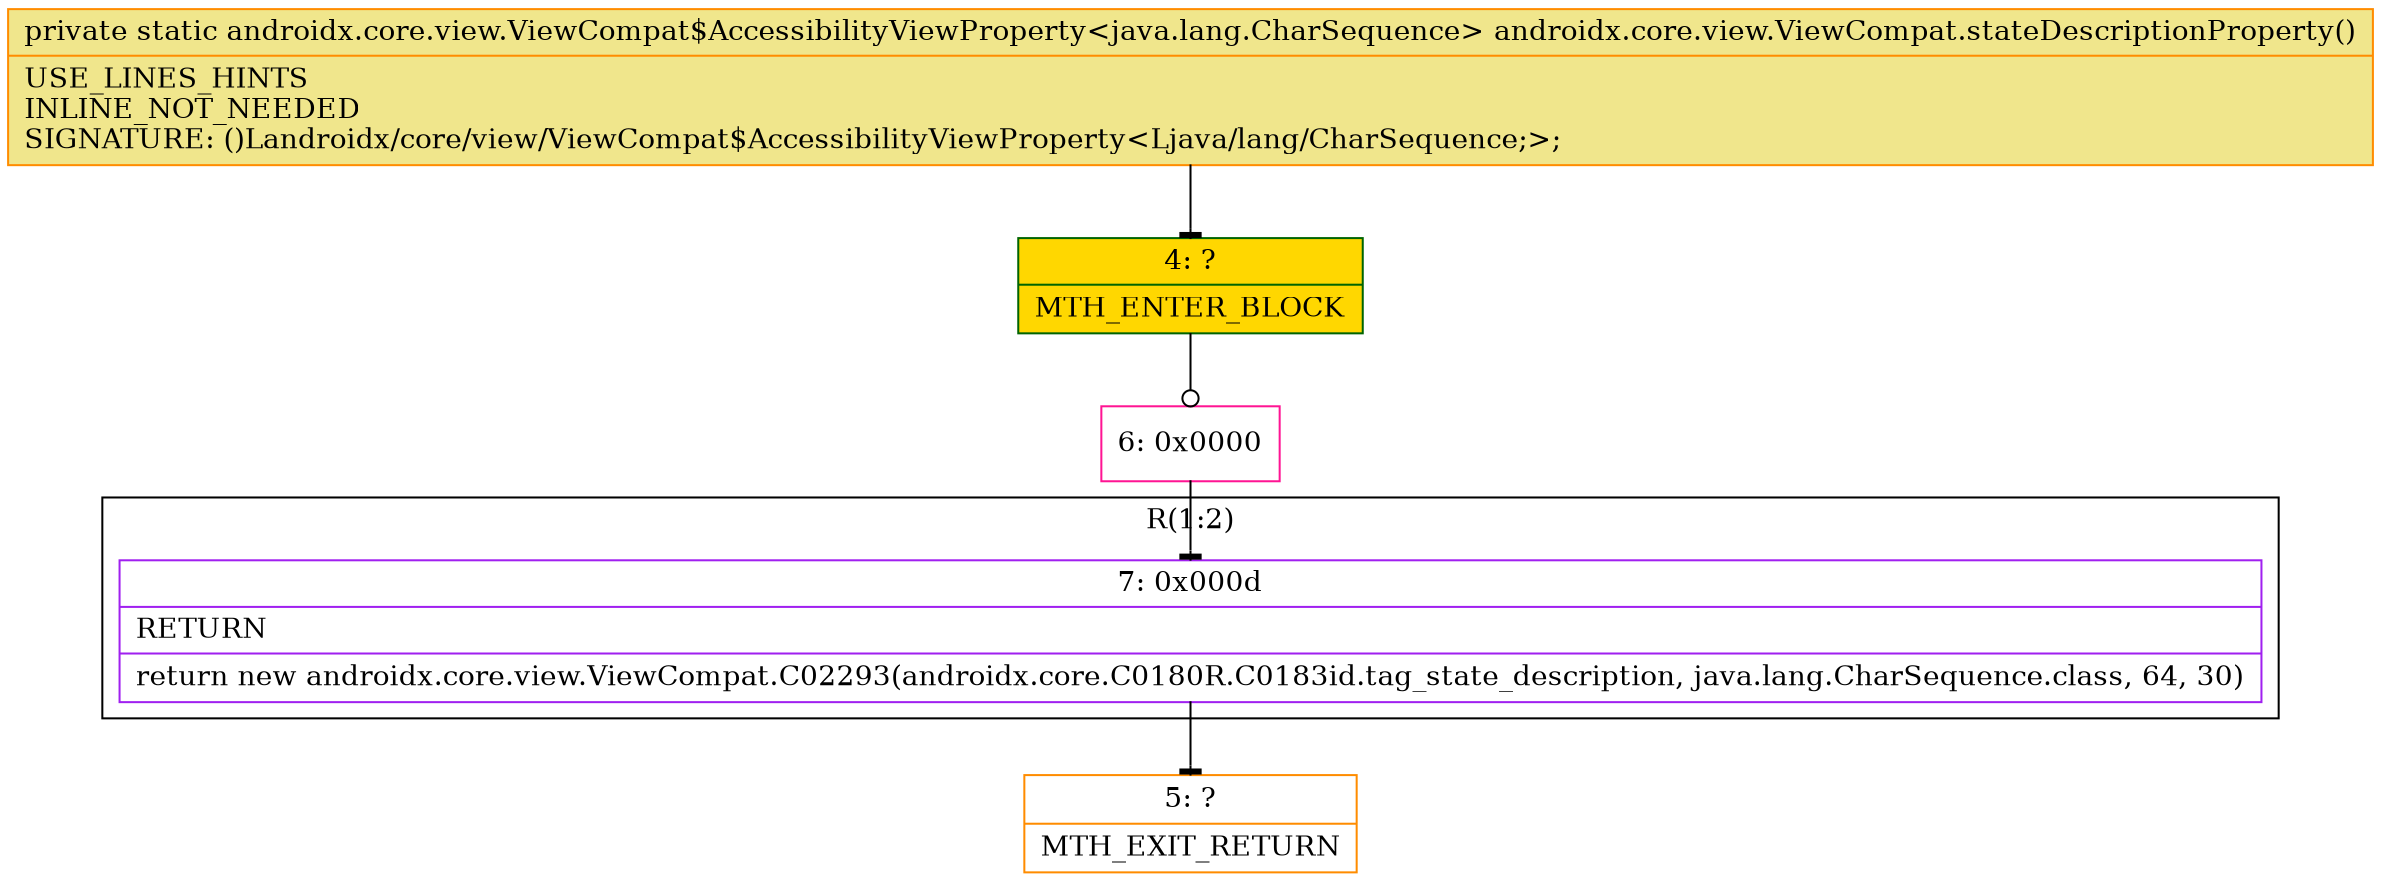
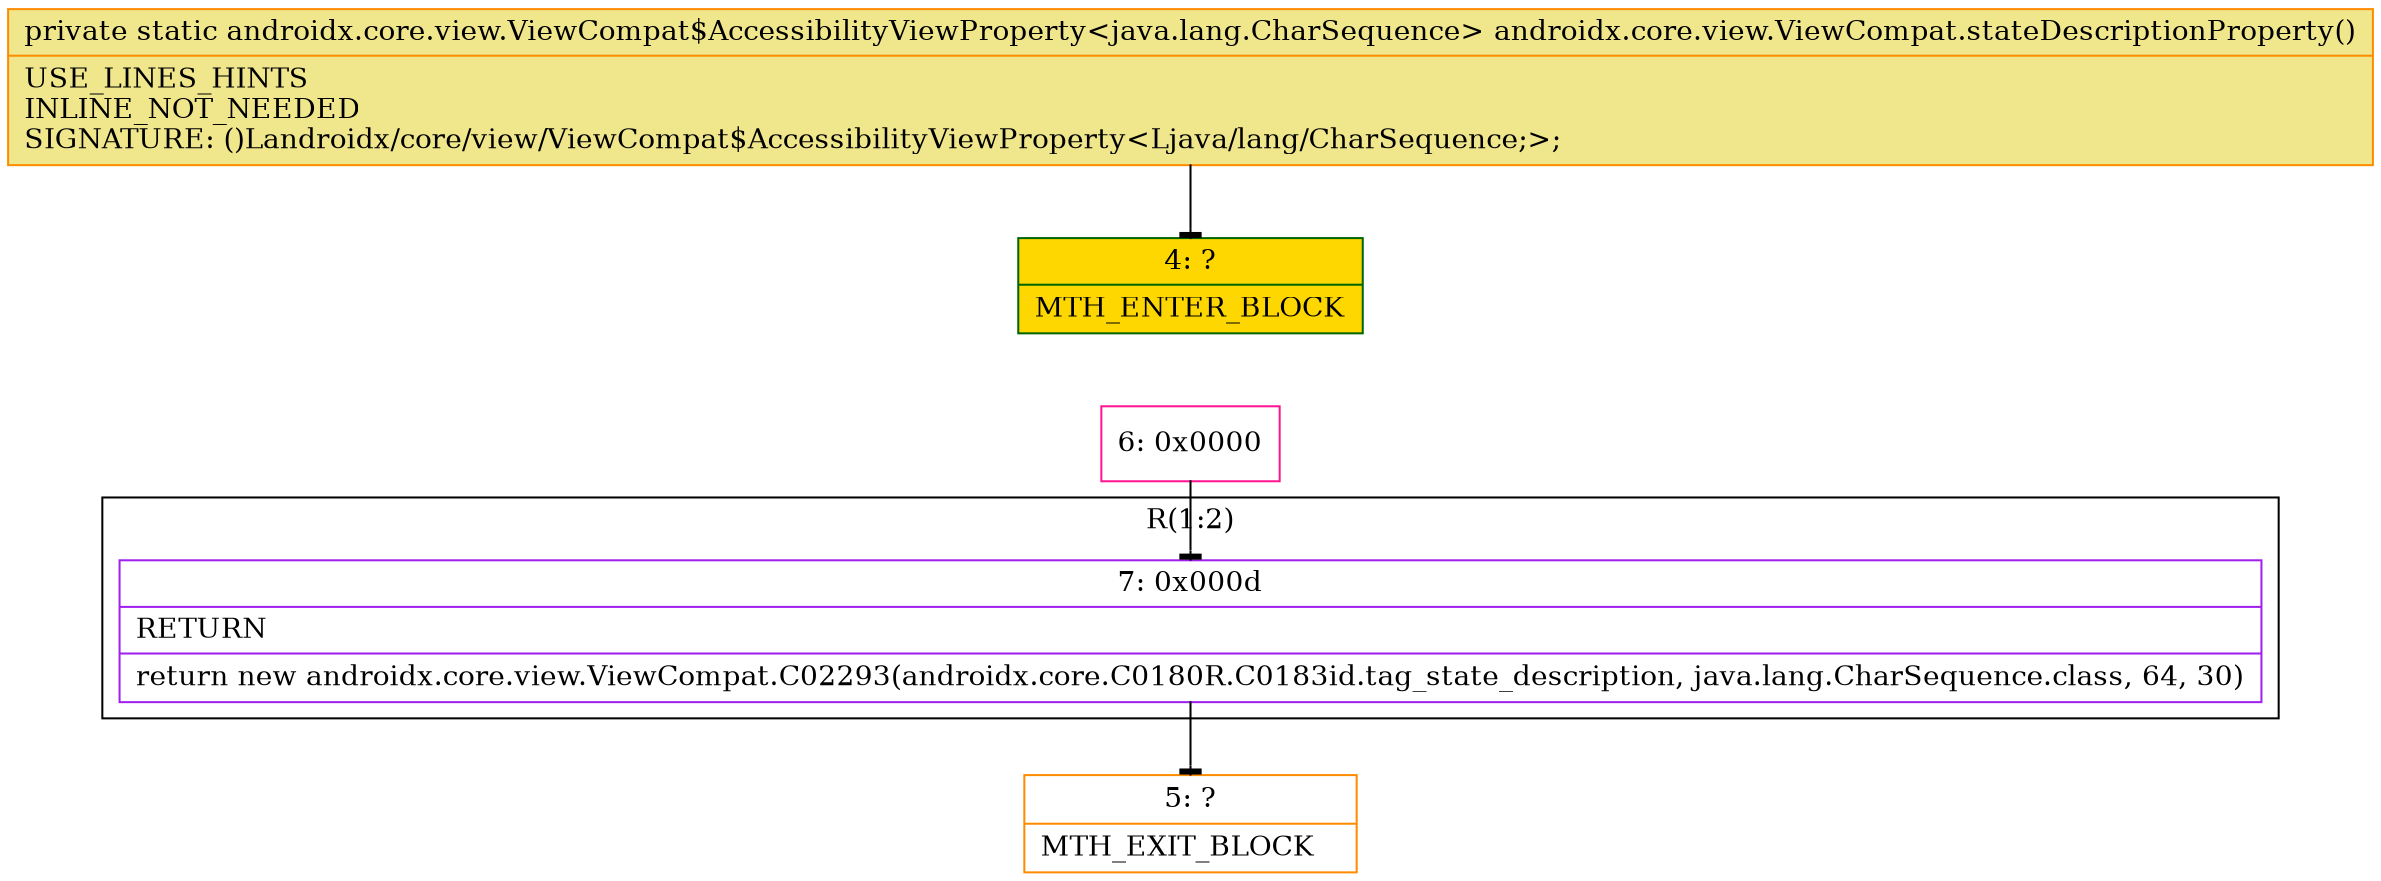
edge "4: ?" -> "6: 0x0000": removed
node "5: ?": text "MTH_EXIT_RETURN" -> "MTH_EXIT_BLOCK"
